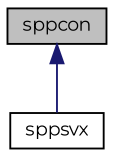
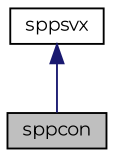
edge "sppsvx" -> "sppcon": reversed
